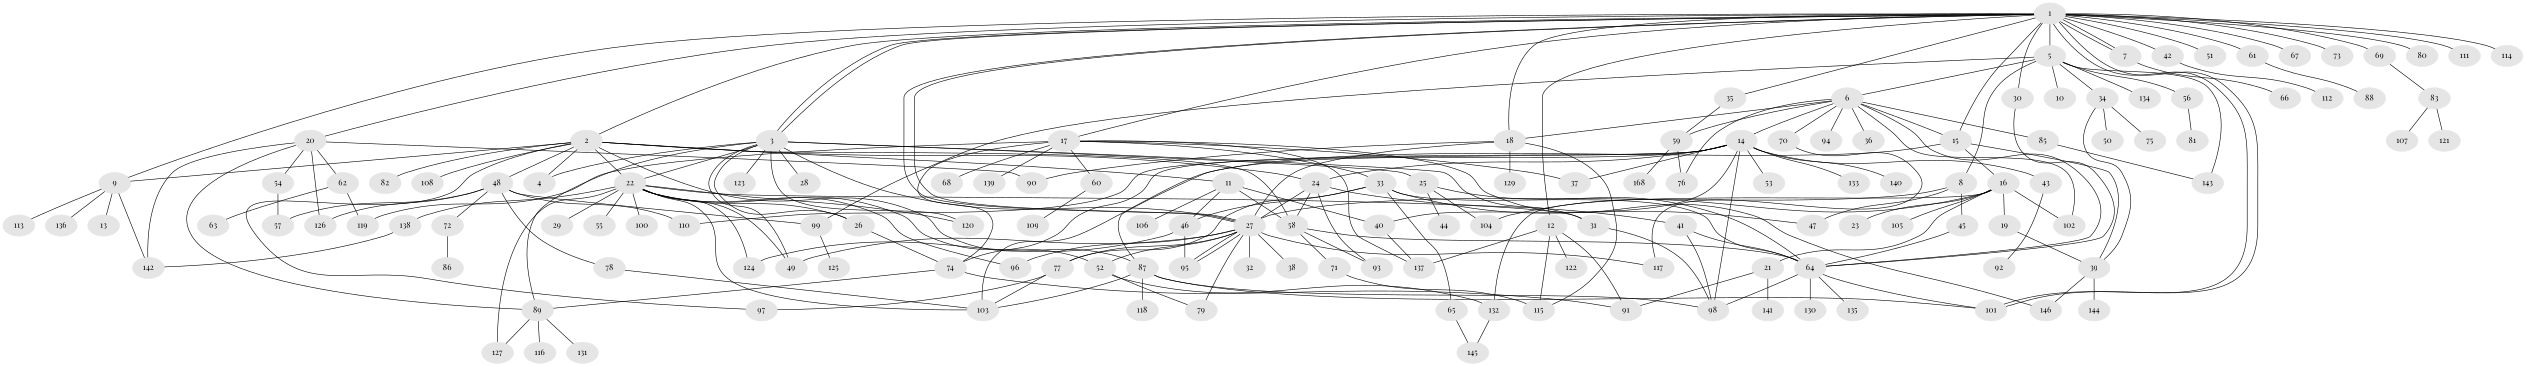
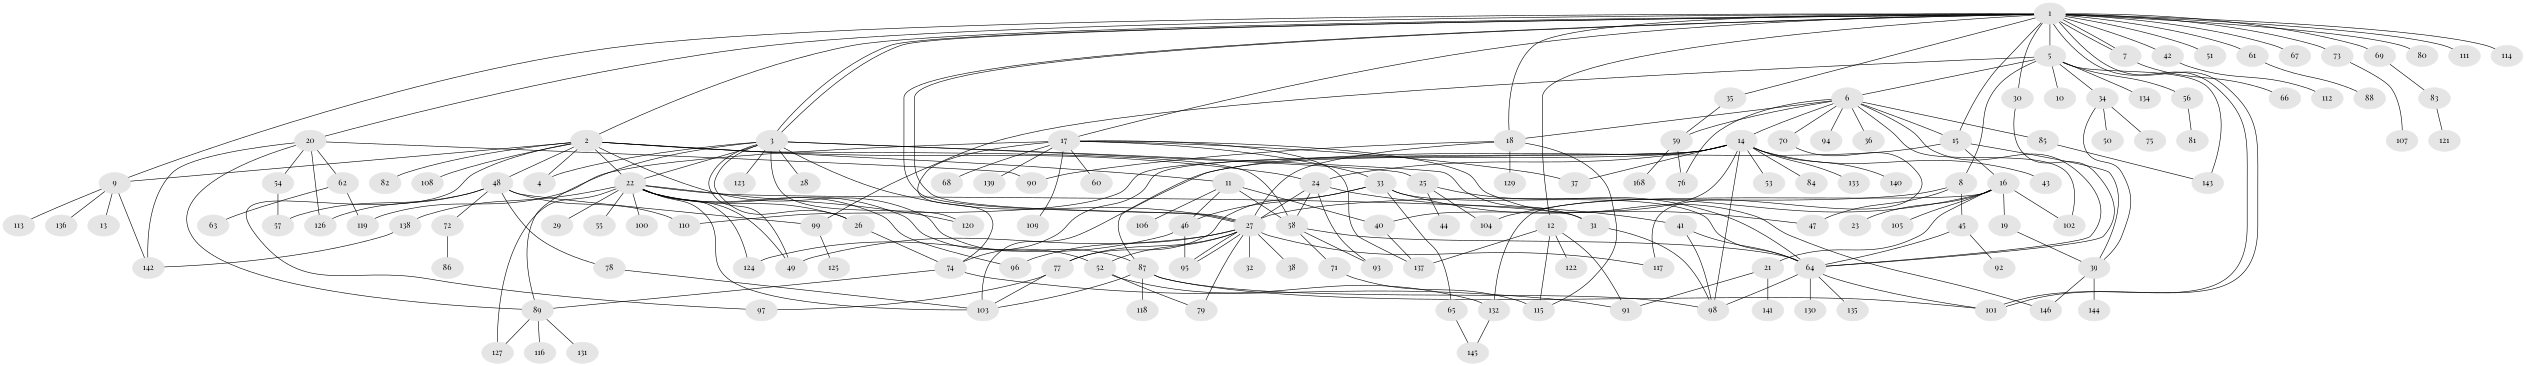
edge "83" -- "107": now "73" -- "107"
node "84": added
edge "60" -- "109": now "17" -- "109"
edge "43" -- "92": now "45" -- "92"
